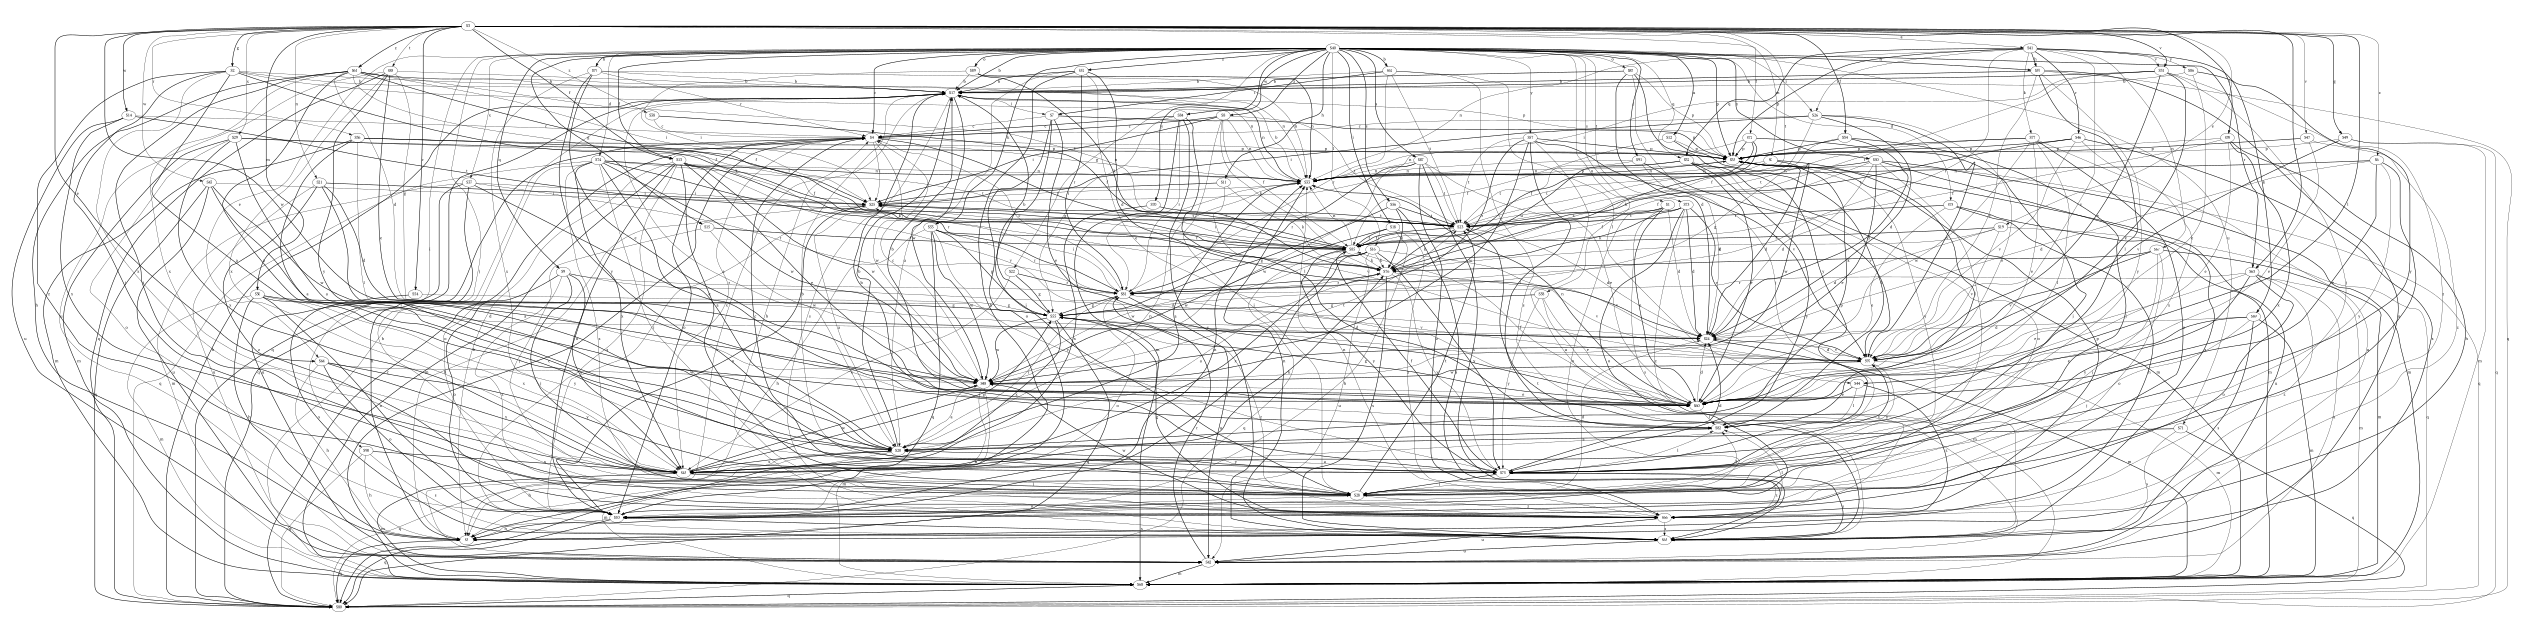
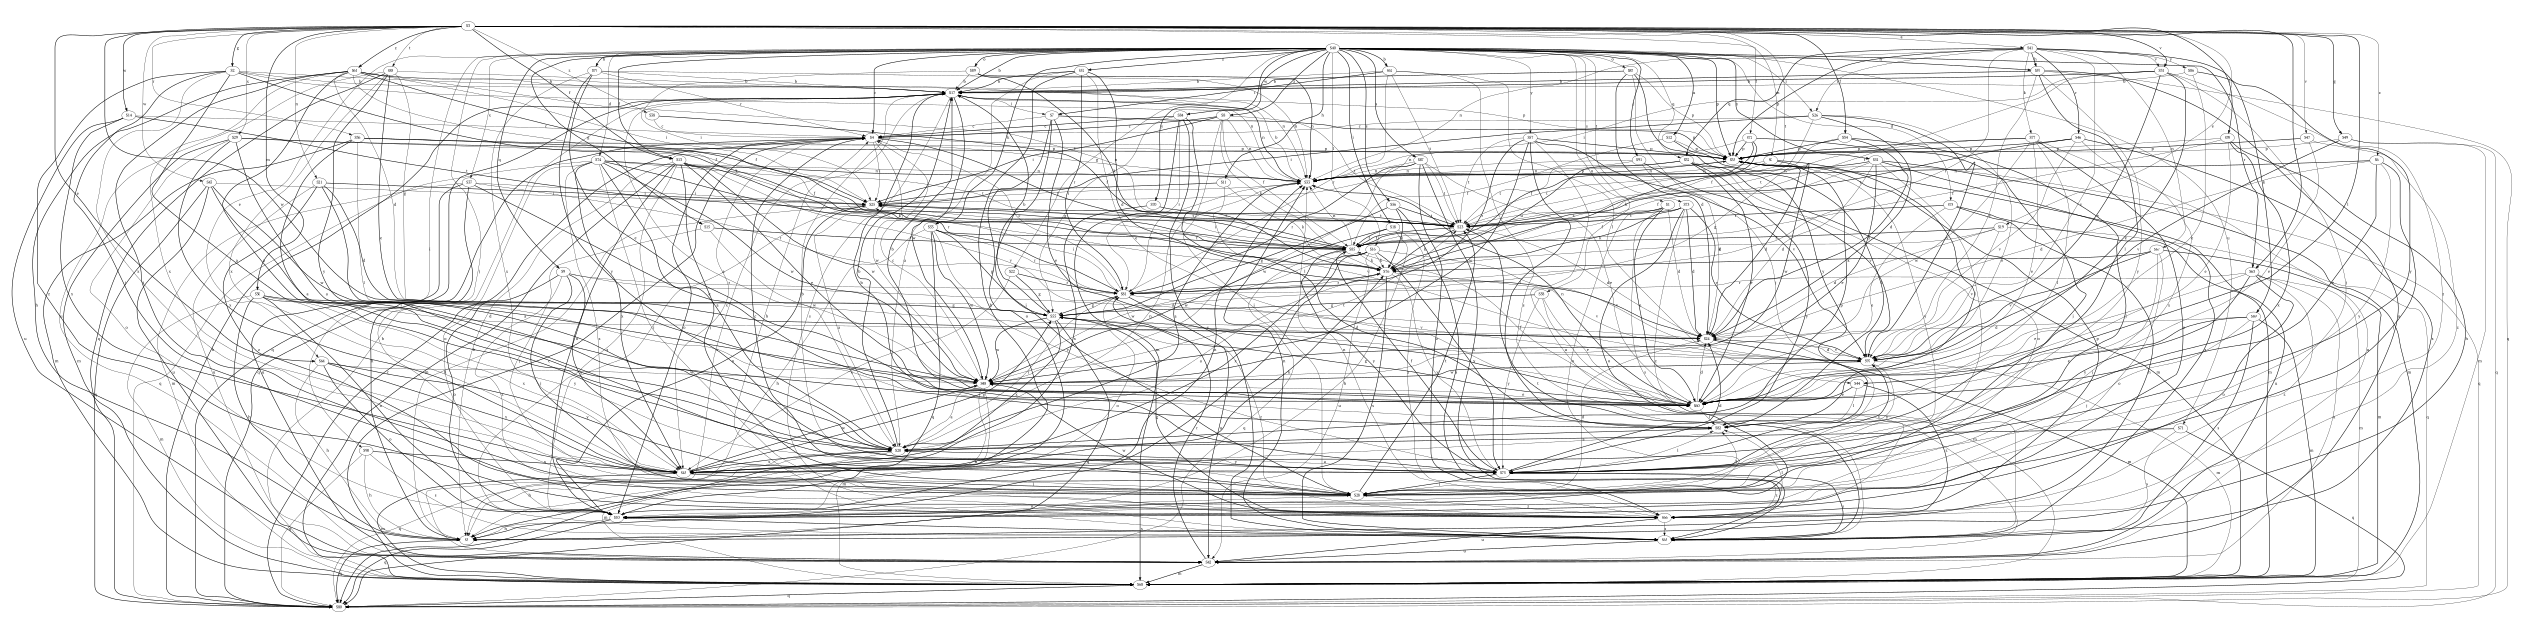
node "S50": label "S50" -> "S51"
node "S54": removed
